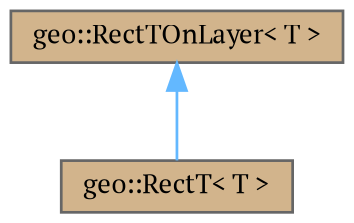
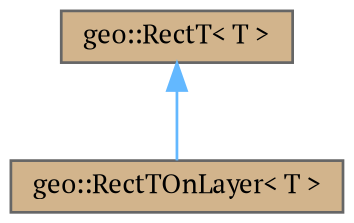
edge "geo::RectT< T >" -> "geo::RectTOnLayer< T >": reversed
